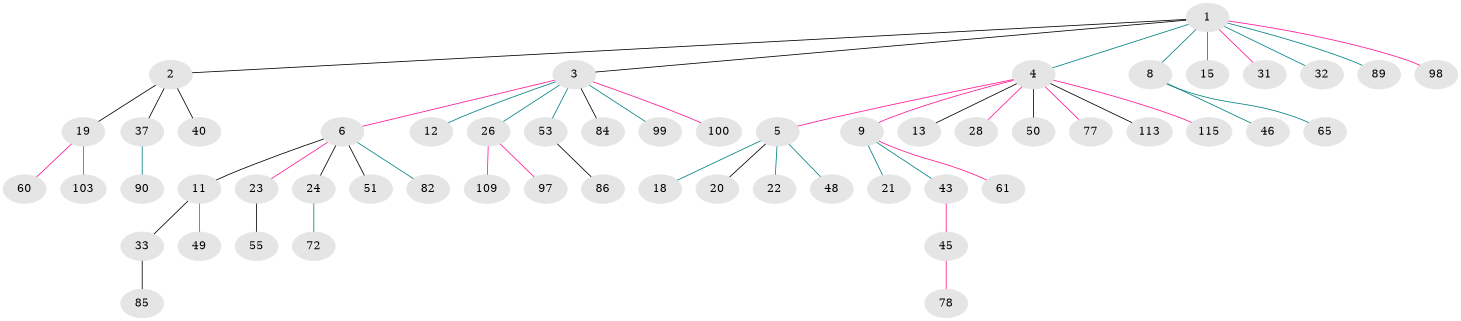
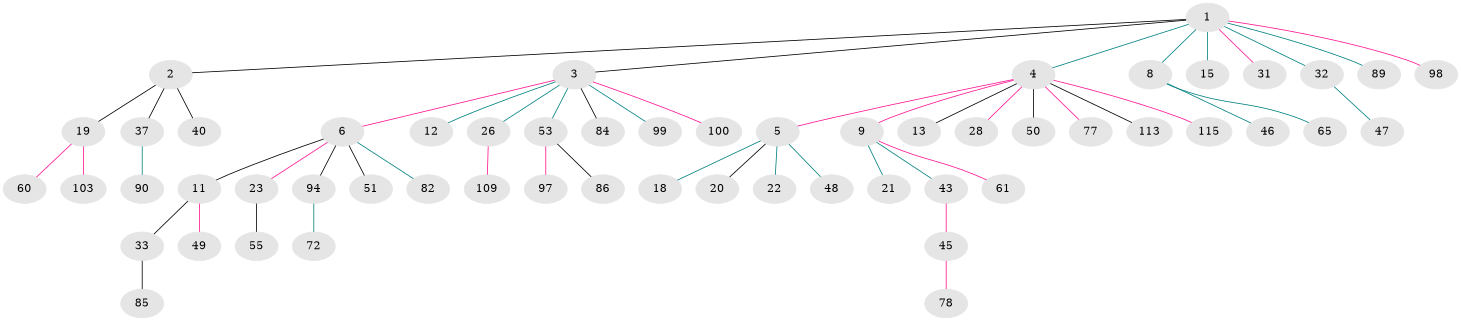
node "47": added
edge "26" -- "97": now "53" -- "97"
node "24": label "24" -> "94"
